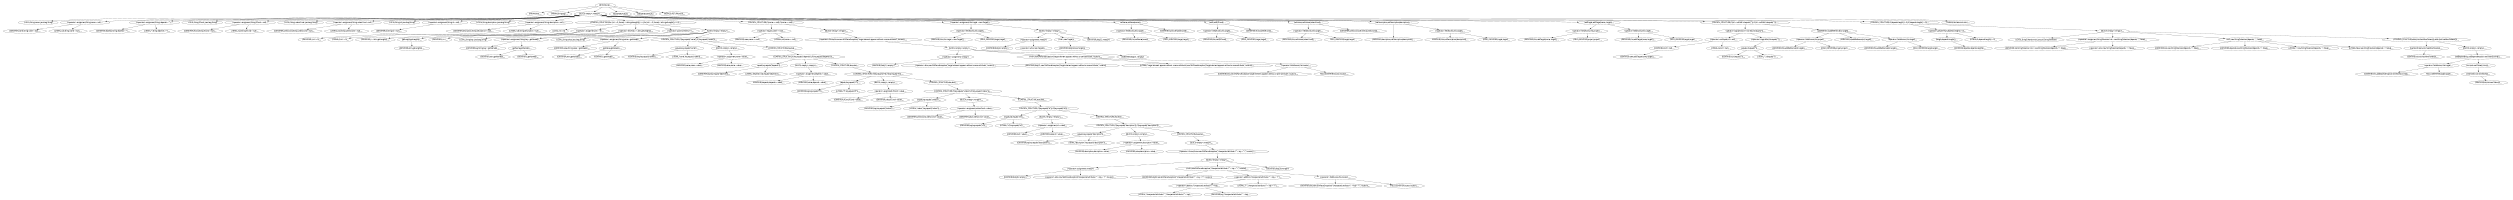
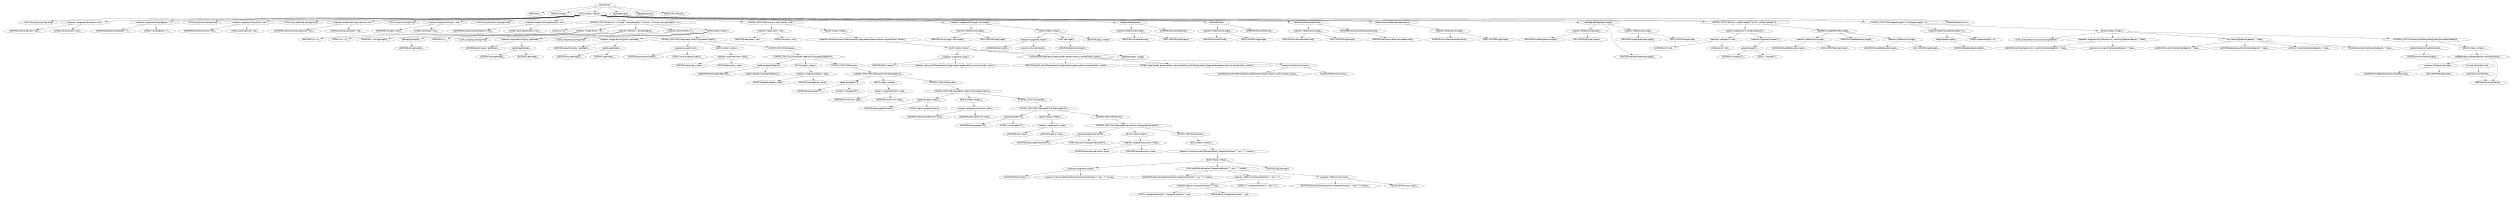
node "(LITERAL,null,String id = null)": added
edge "(setDescription,setDescription(description))" -> "(IDENTIFIER,description,setDescription(description))": now "(IDENTIFIER,unlessCond,setUnless(unlessCond))" -> "(IDENTIFIER,description,setDescription(description))"
edge "(IDENTIFIER,id,id != null)" -> "(IDENTIFIER,name,addTarget(name, target))": now "(addTarget,addTarget(name, target))" -> "(IDENTIFIER,name,addTarget(name, target))"
edge "(addDependency,addDependency(tok.nextToken().trim()))" -> "(trim,tok.nextToken().trim())": now "(addDependency,addDependency(tok.nextToken().trim()))" -> "(IDENTIFIER,tok,tok.nextToken())"
